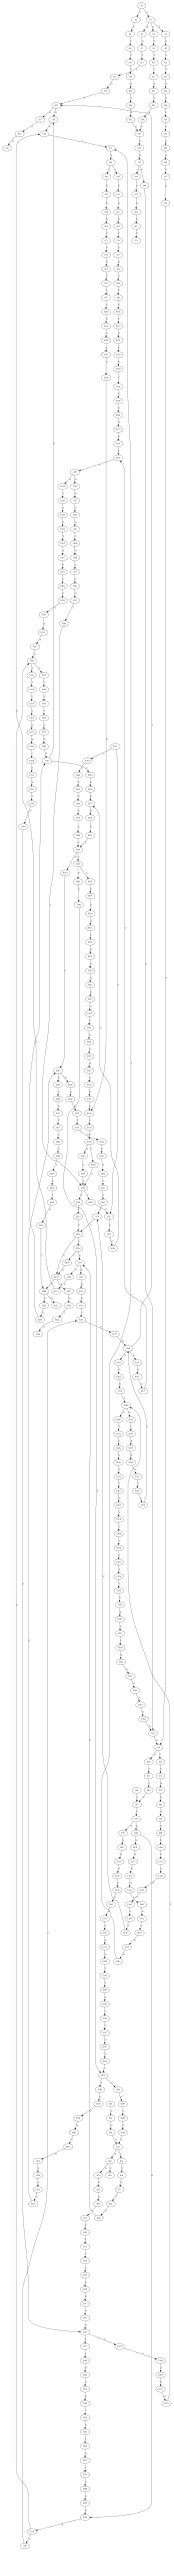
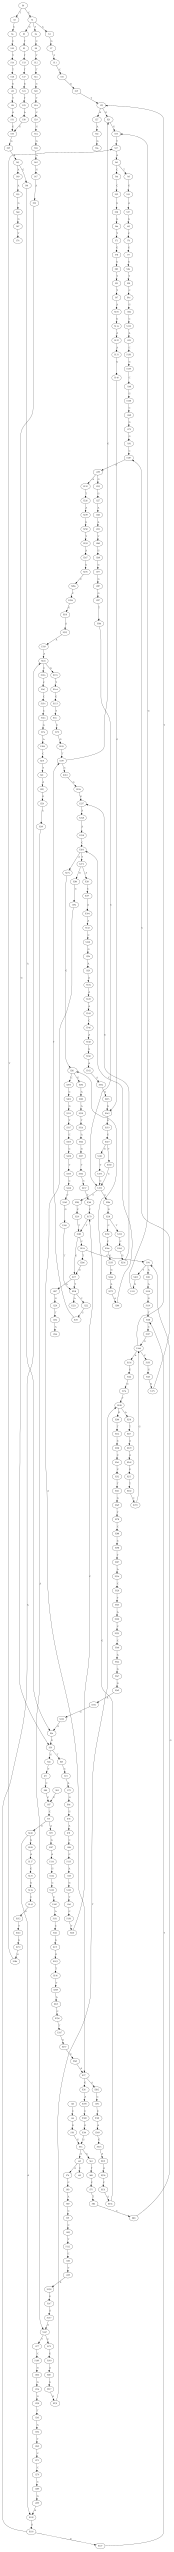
edge "S204" -> "S233": now "S204" -> "S218"
